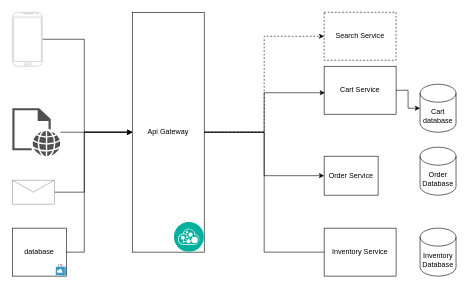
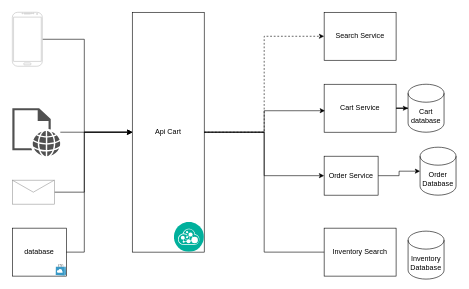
node "Search Service": style dashed -> solid
node "Cart Service": moved (360, 90) -> (360, 108)
node "Cart database": moved (438, 108) -> (426, 108)
node "Api Gateway": label "Api Gateway" -> "Api Cart"
edge "Order Service" -> "Order Database": added
node "Inventory Service": label "Inventory Service" -> "Inventory Search"
node "Inventory Database": moved (438, 252) -> (426, 255)
